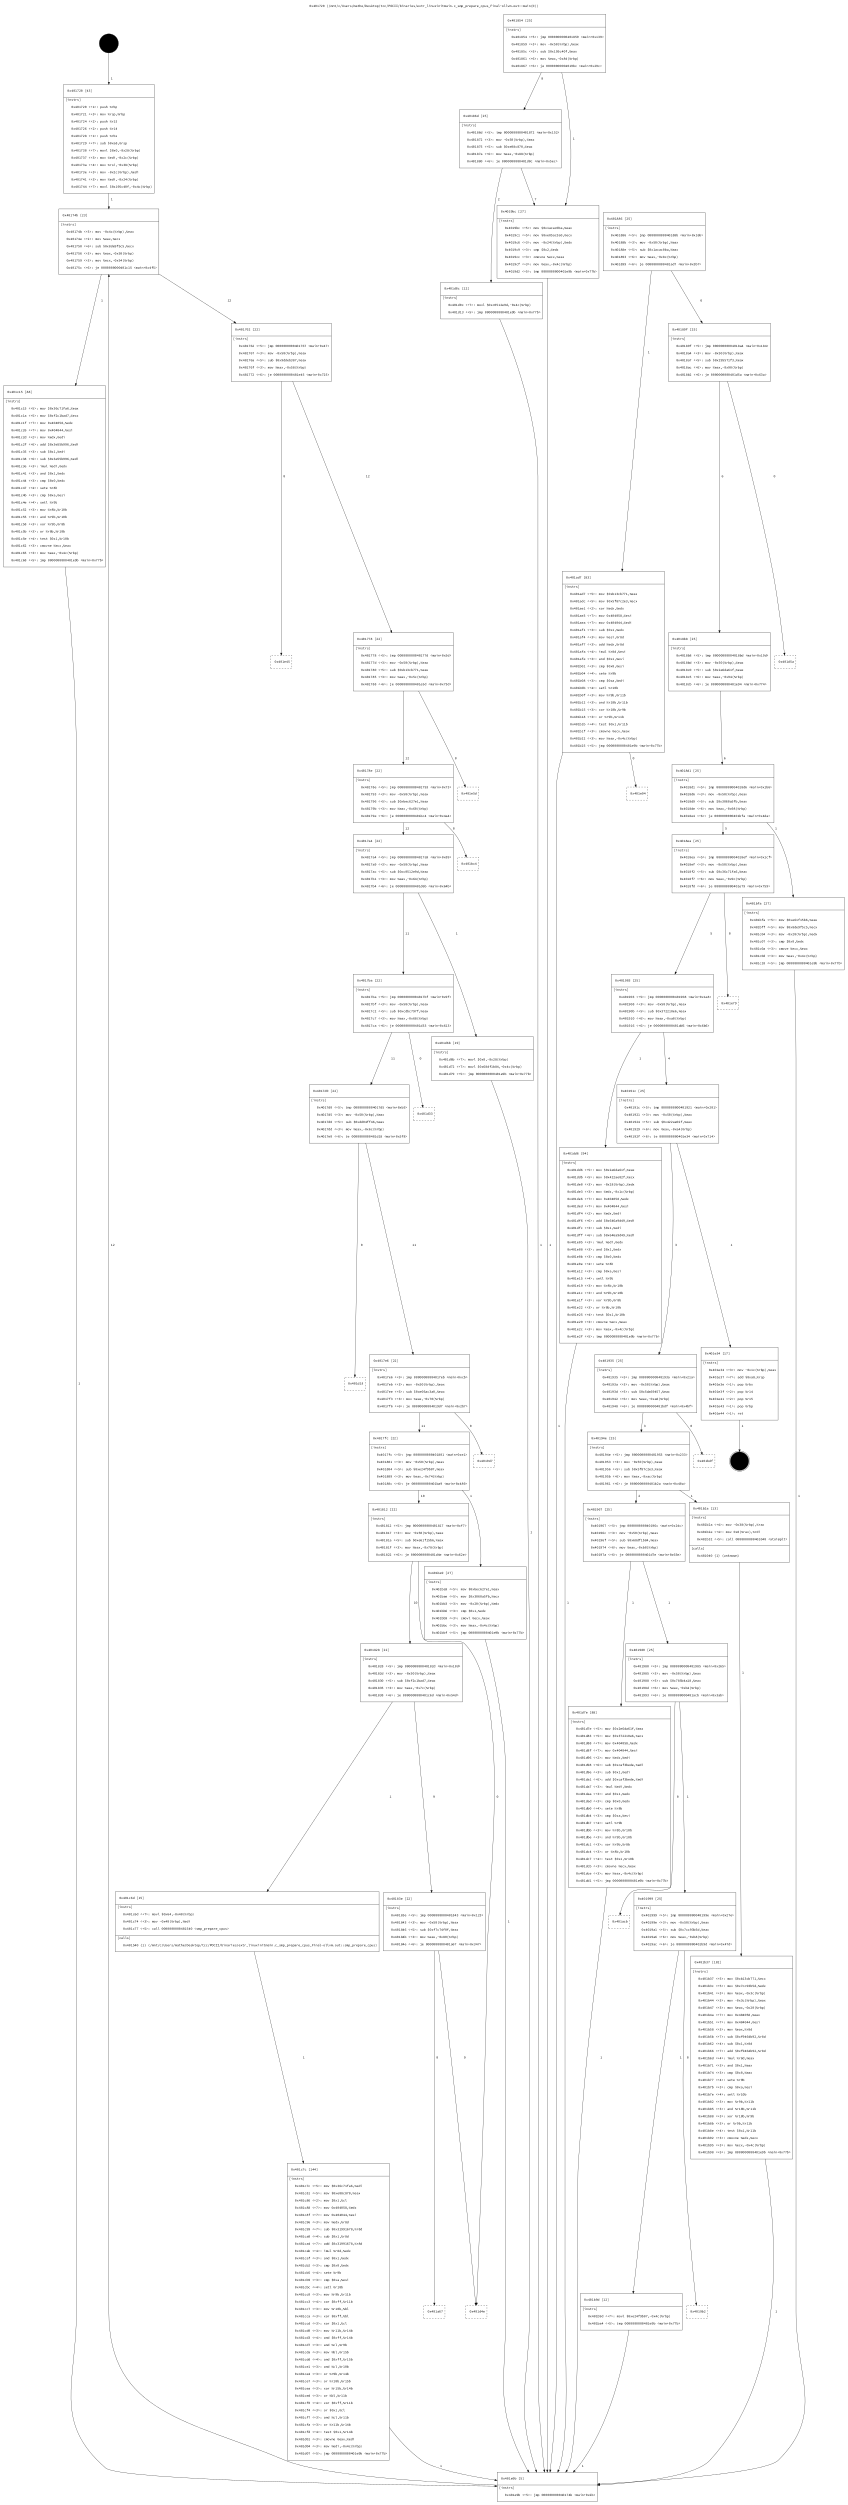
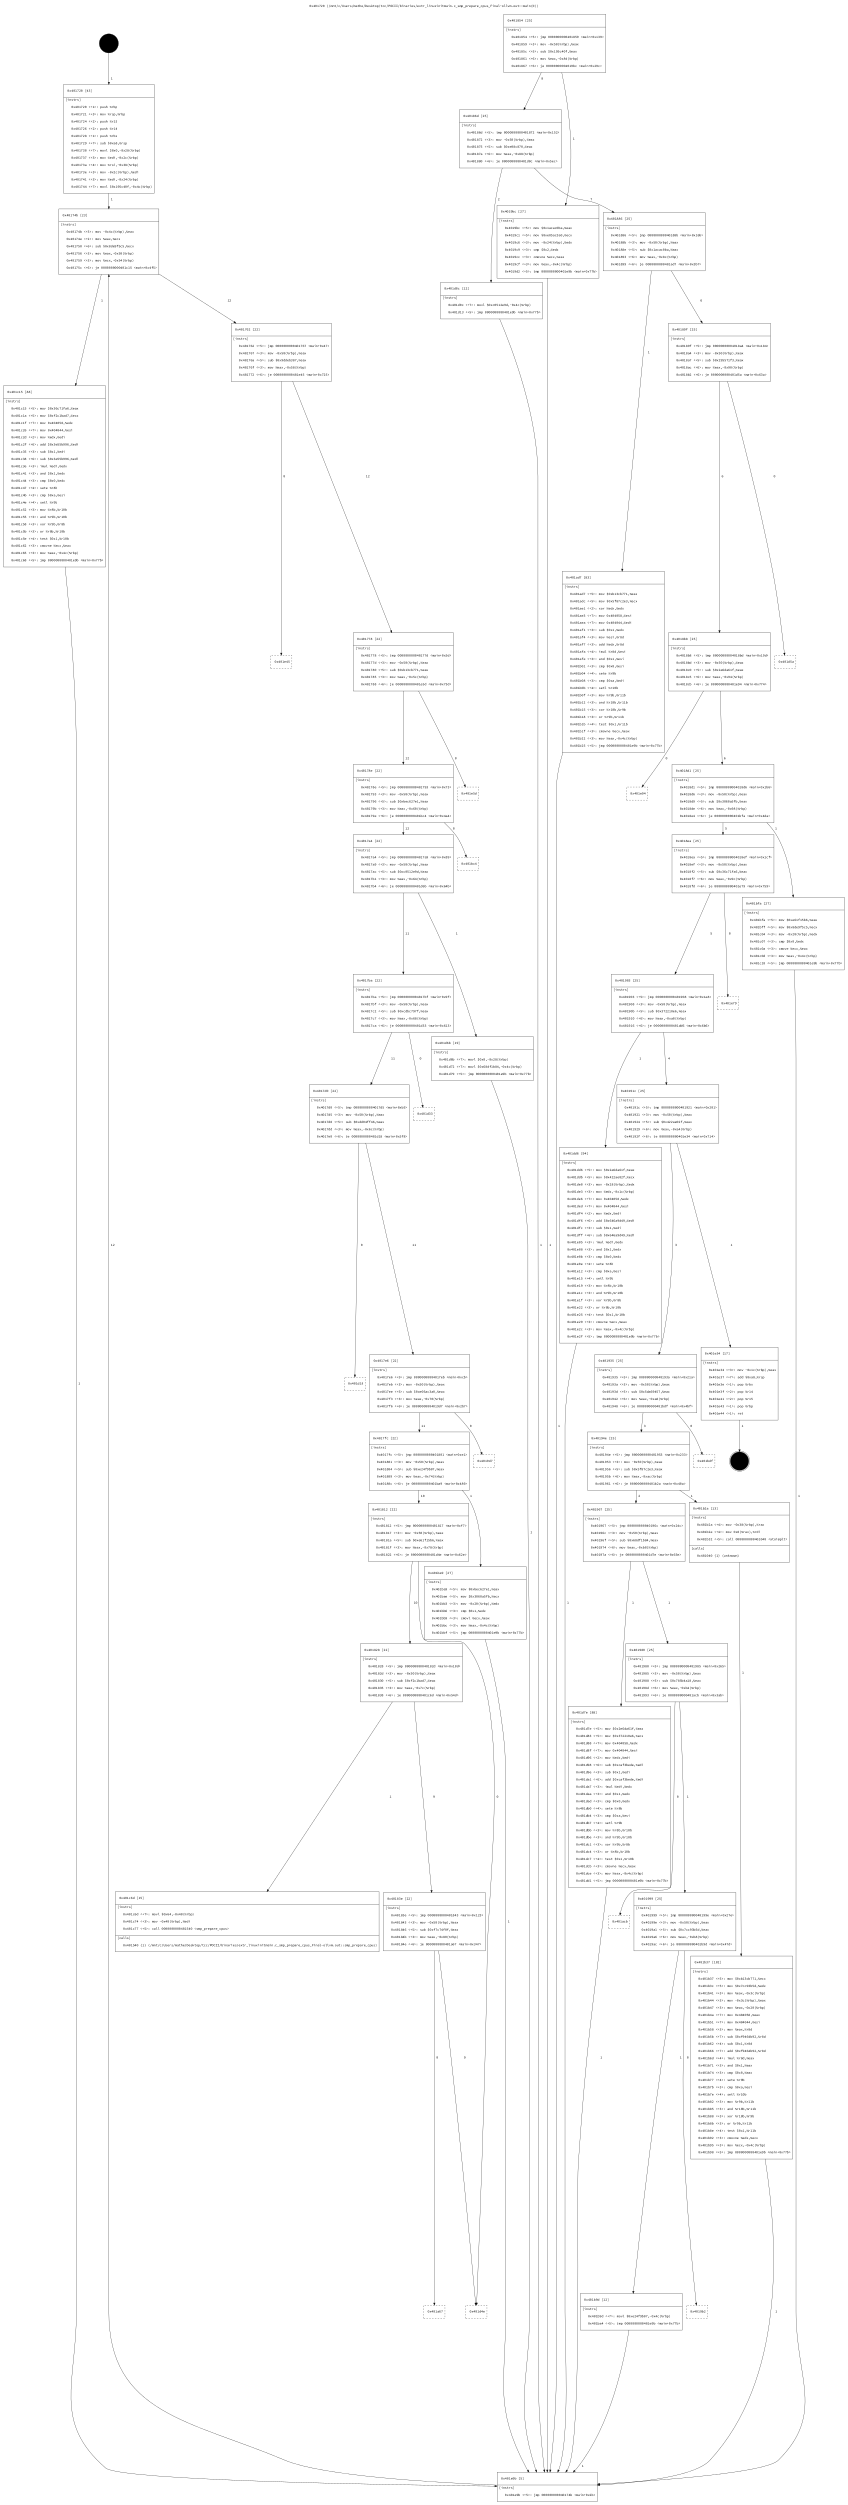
edge "0x40186d [25]" -> "0x4019bc [27]": now "0x40186d [25]" -> "0x401886 [25]"
edge "0x401ad7 [83]" -> "0x401e94": now "0x4018b8 [25]" -> "0x401e94"
node "0x401c7c [144]": removed
